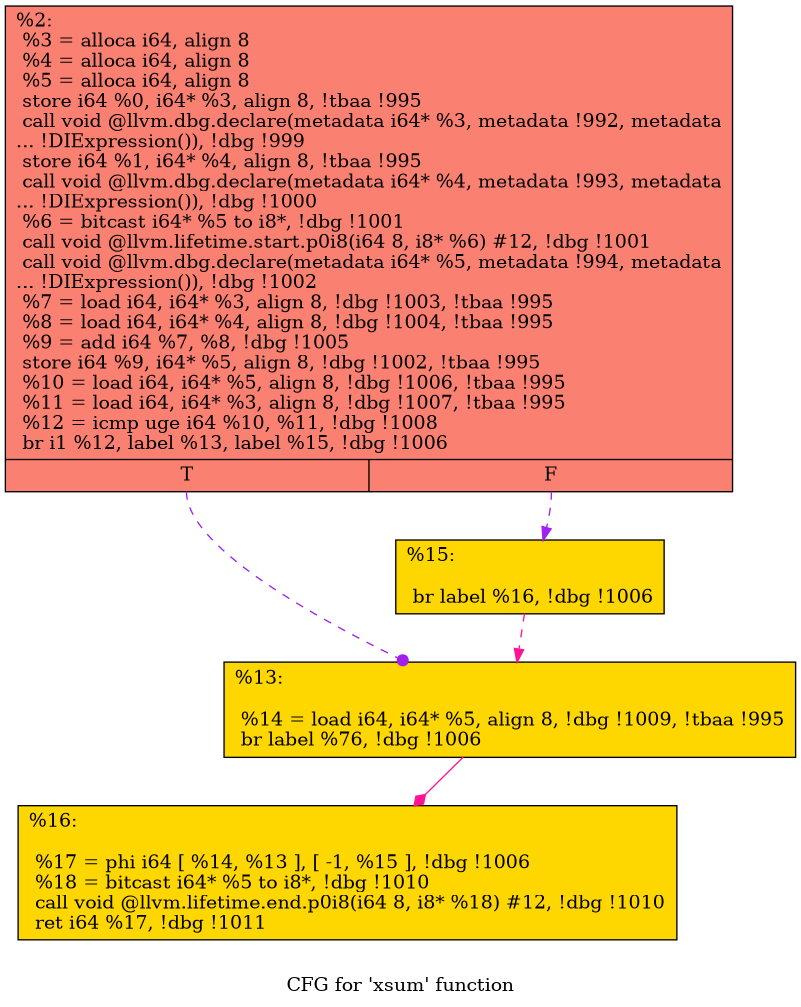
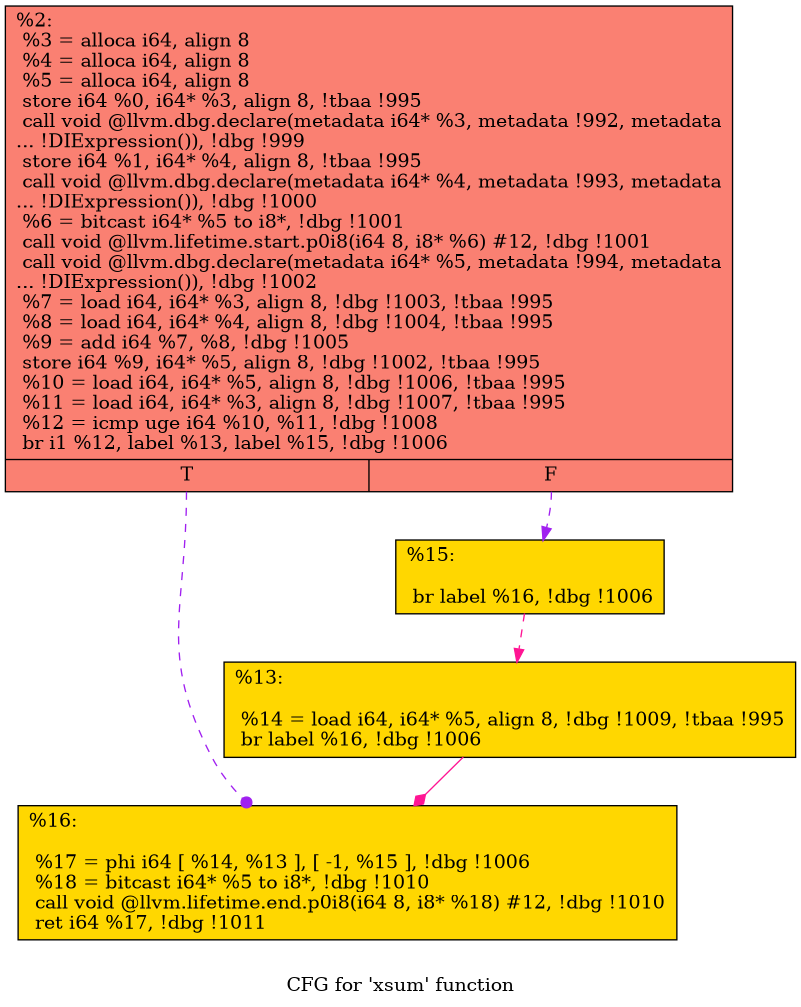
edge "%2:" -> "%13:": now "%2:" -> "%16:"
node "%13:": text "br label %76, !dbg !1006" -> "br label %16, !dbg !1006"
